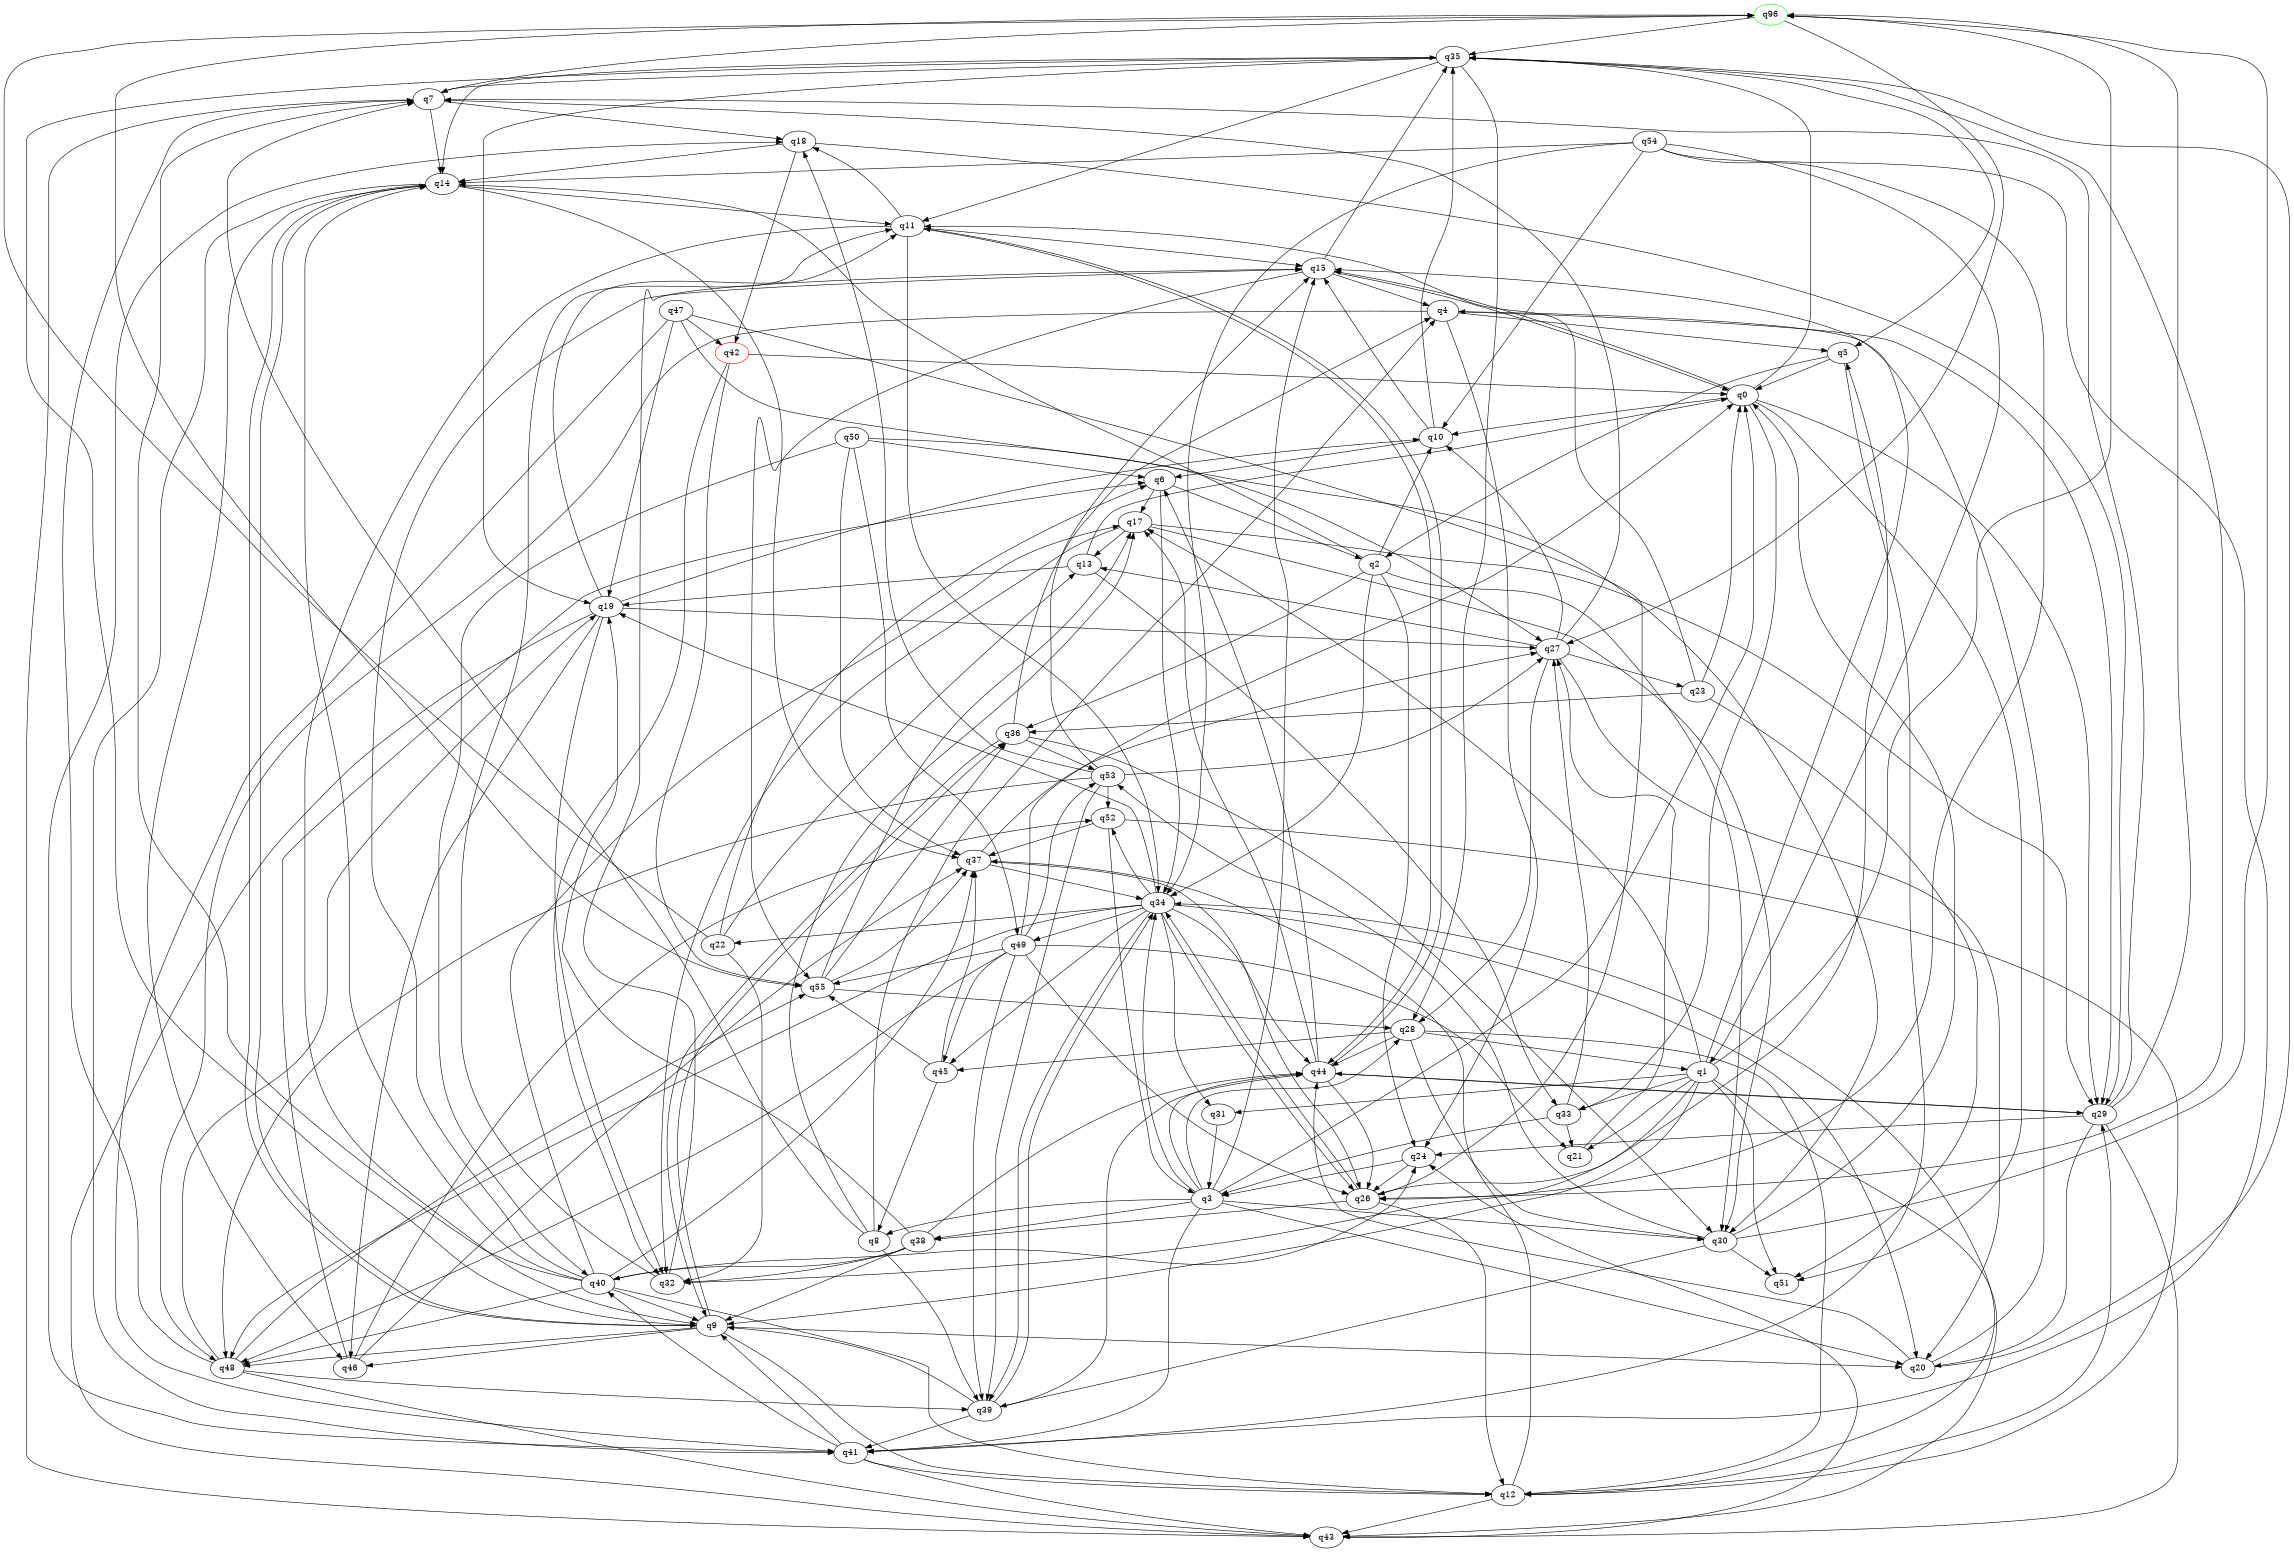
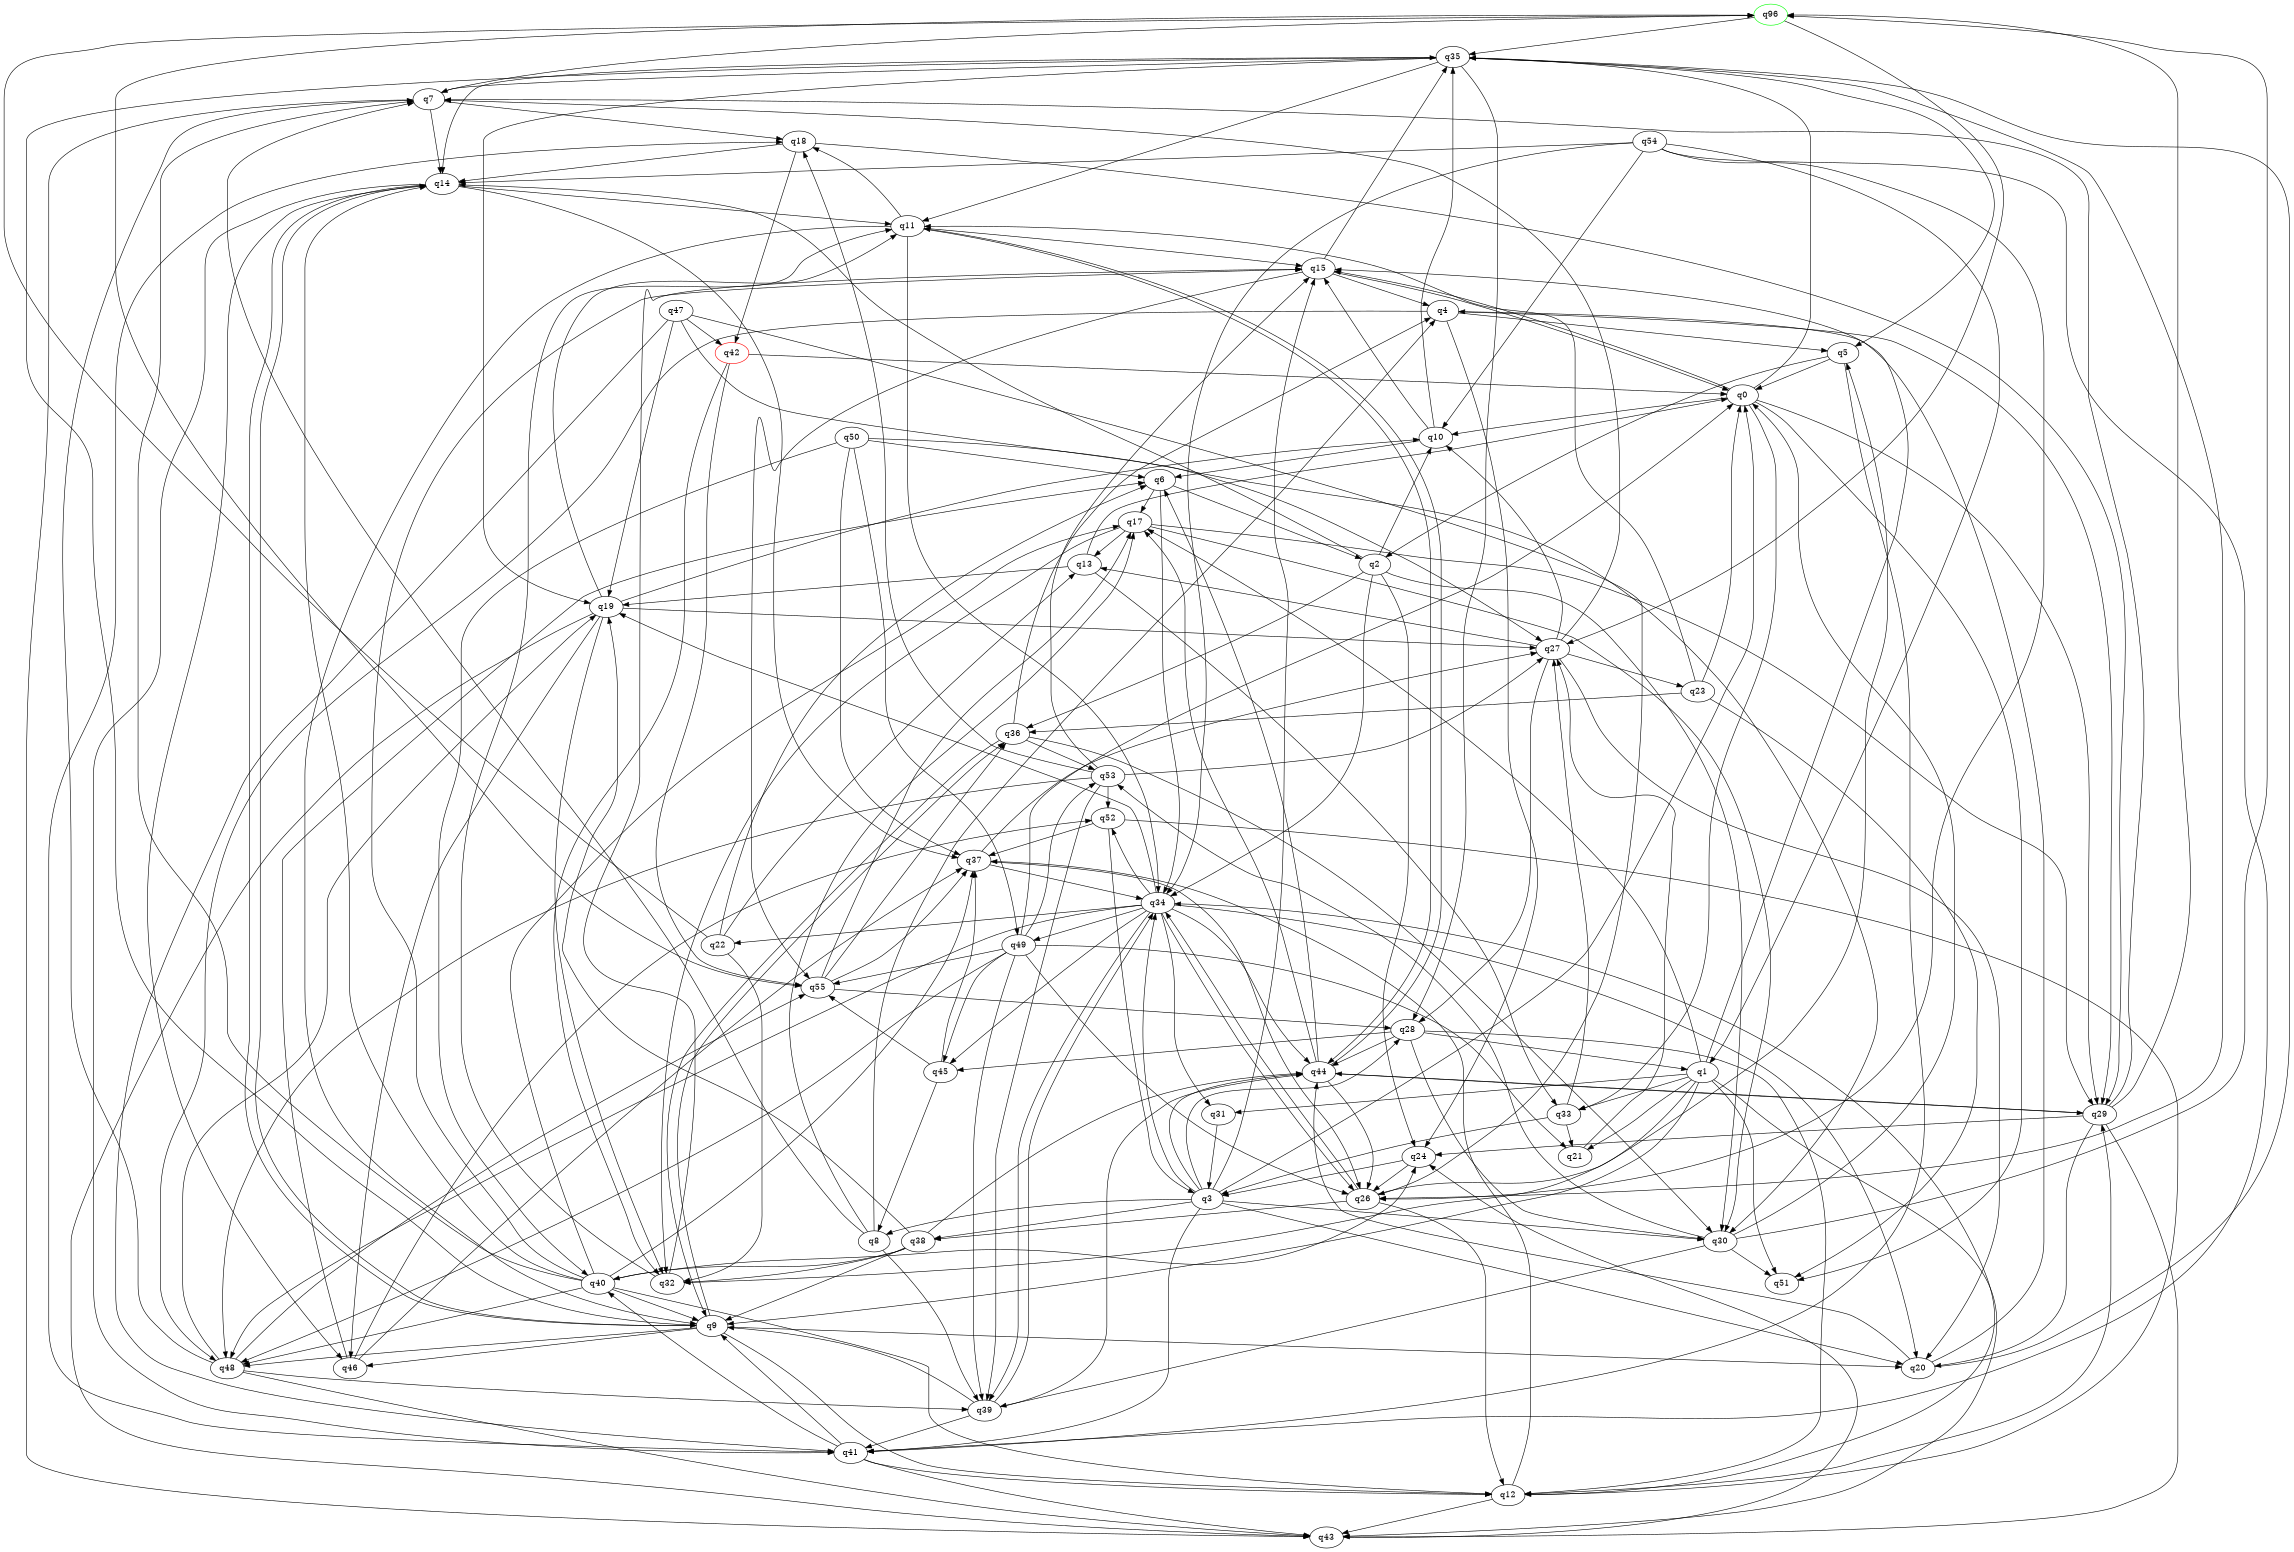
edge "q1" -> "q96": removed
